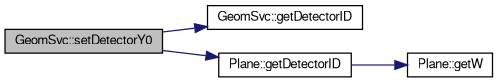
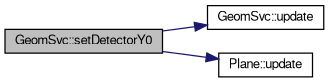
node "GeomSvc::getDetectorID": label "GeomSvc::getDetectorID" -> "GeomSvc::update"
node "Plane::getDetectorID": label "Plane::getDetectorID" -> "Plane::update"
node "Plane::getW": removed
